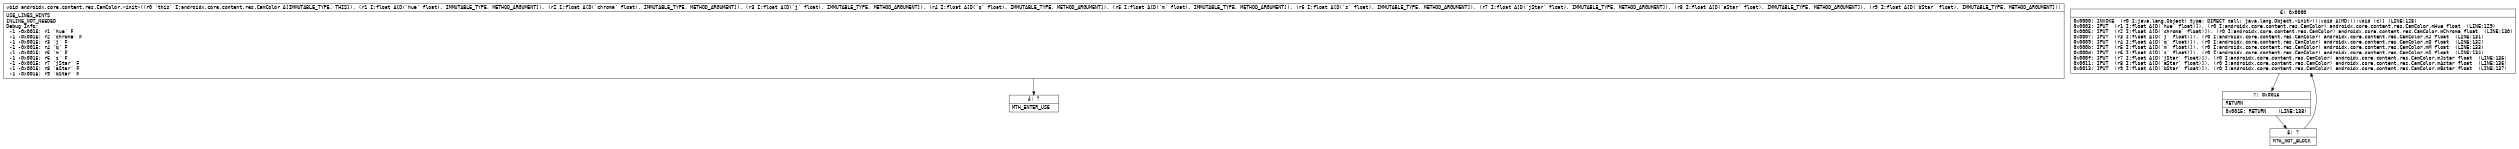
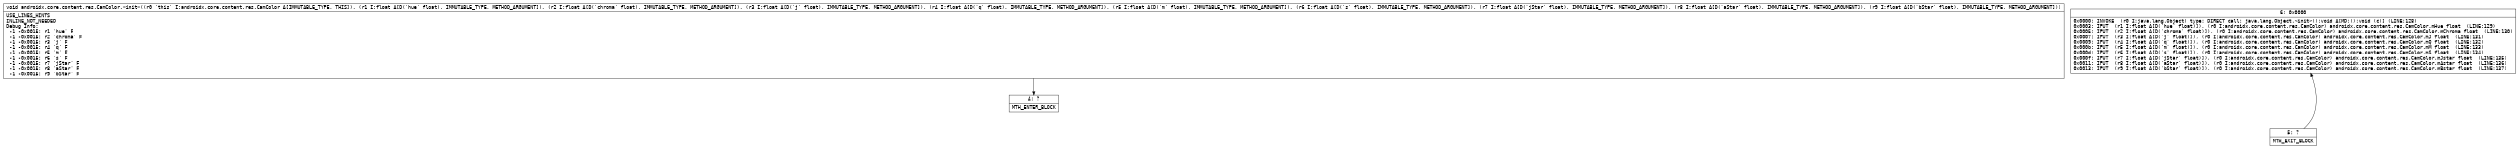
node "7: 0x0015": removed
node "4: ?": text "MTH_ENTER_USE" -> "MTH_ENTER_BLOCK"
node "5: ?": text "MTH_NOT_BLOCK" -> "MTH_EXIT_BLOCK"
